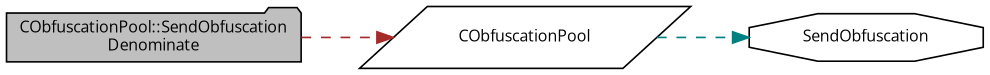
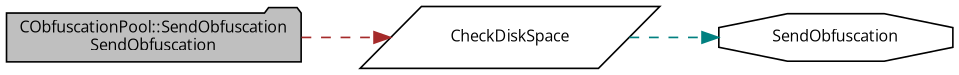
node "CObfuscationPool::SendObfuscation Denominate": label "CObfuscationPool::SendObfuscation Denominate" -> "CObfuscationPool::SendObfuscation SendObfuscation"
node "CObfuscationPool": label "CObfuscationPool" -> "CheckDiskSpace"
